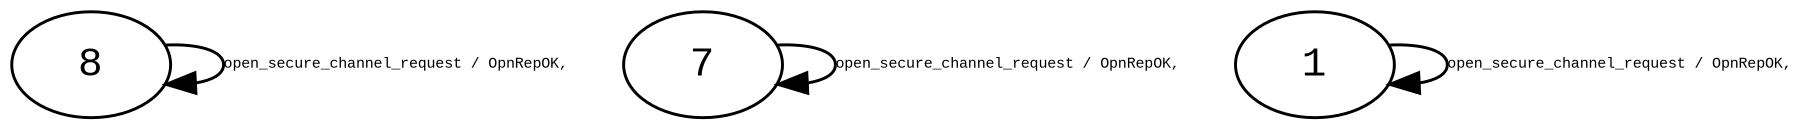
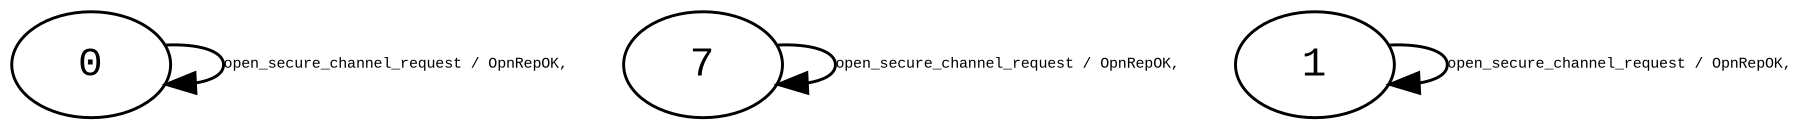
node "8": label "8" -> "0"
